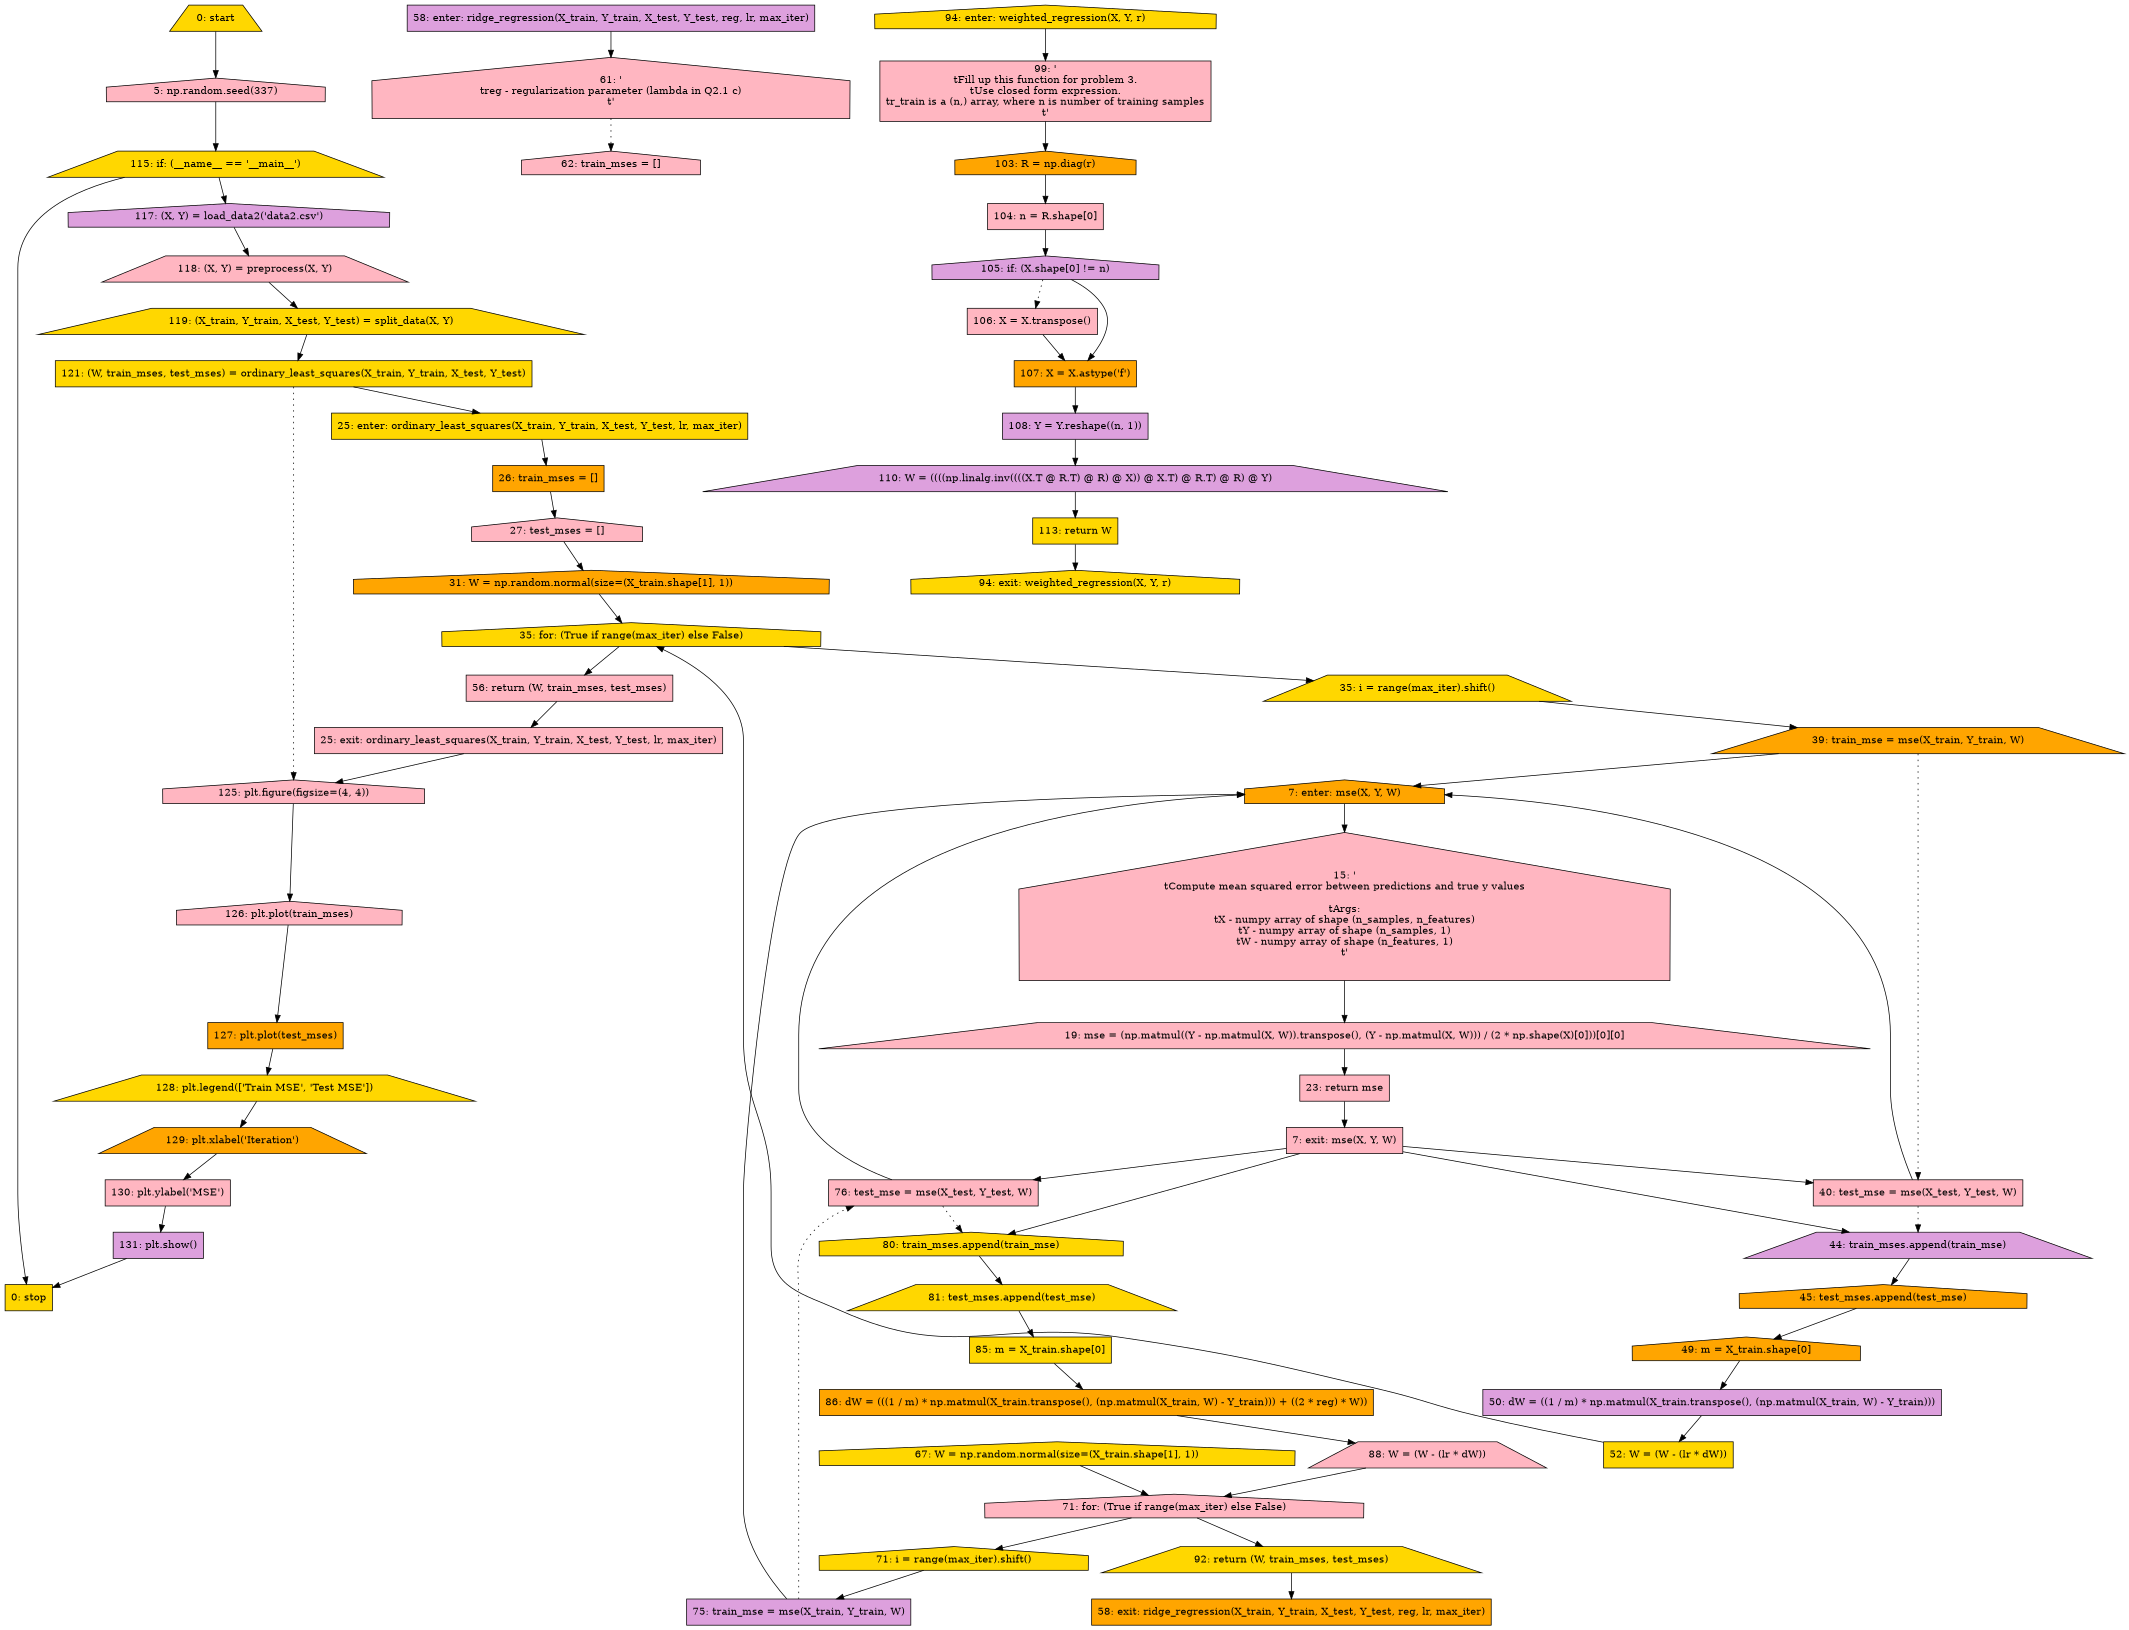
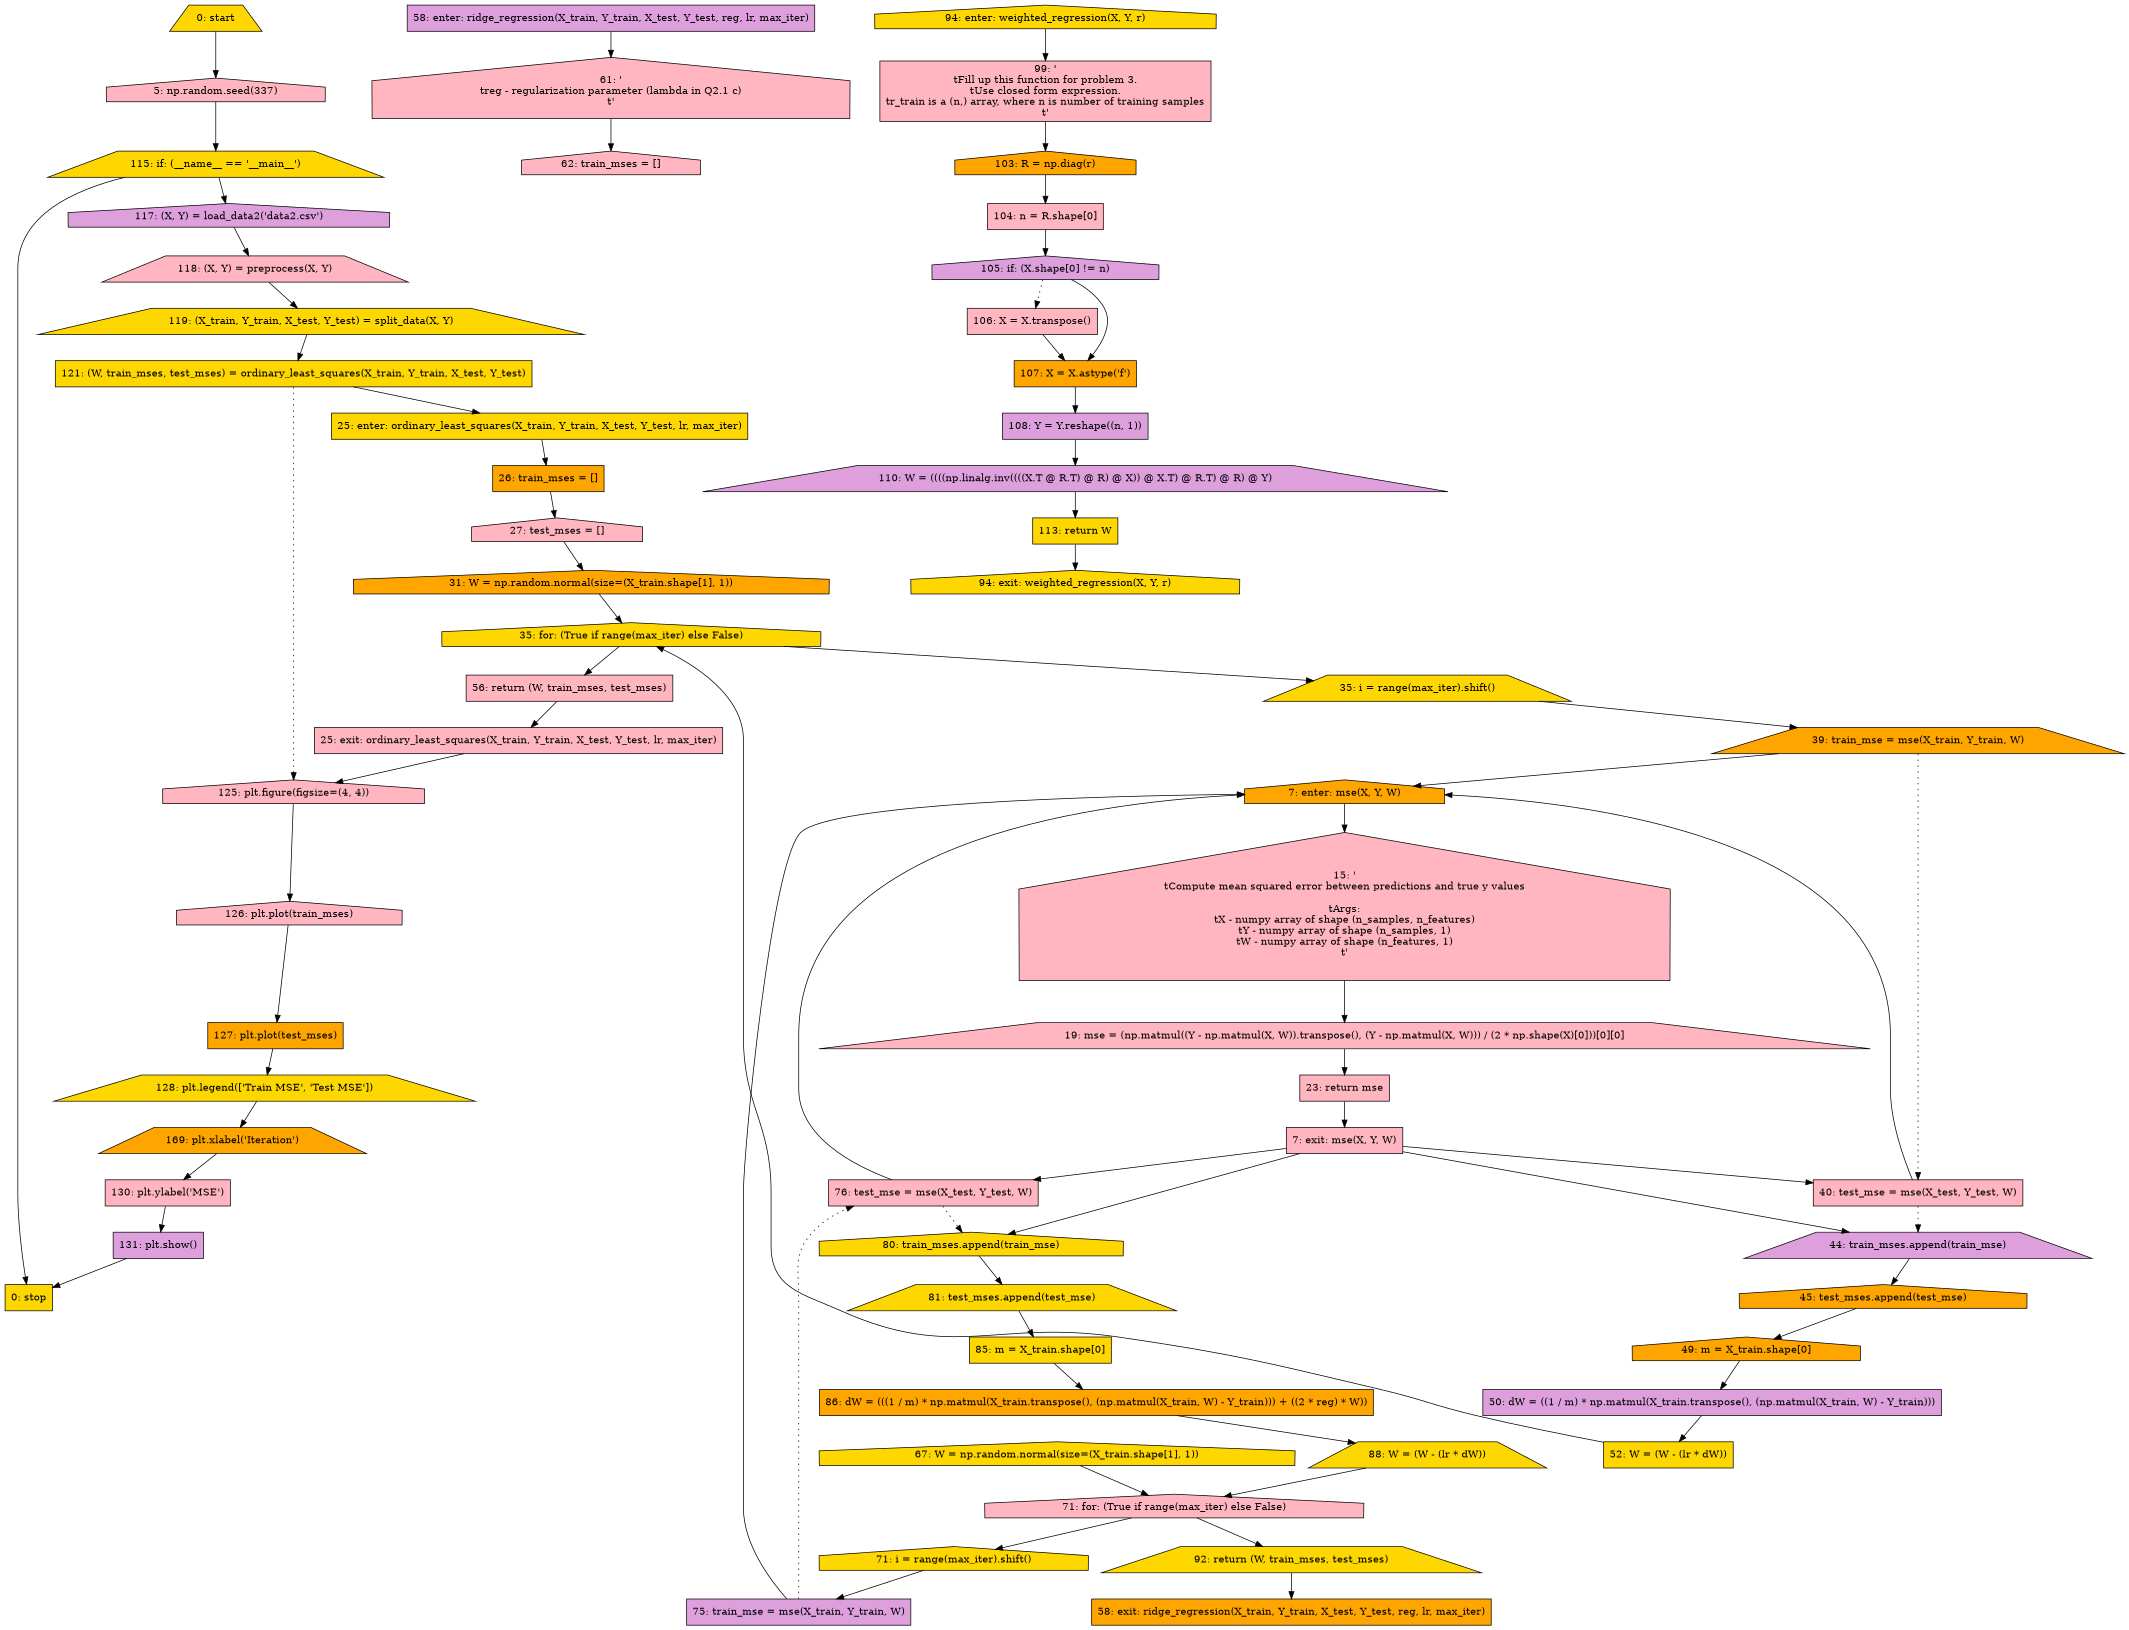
edge "61: ' treg - regularization parameter (lambda in Q2.1 c) t'" -> "62: train_mses = []": style dotted -> solid
node "129: plt.xlabel('Iteration')": label "129: plt.xlabel('Iteration')" -> "169: plt.xlabel('Iteration')"
node "88: W = (W - (lr * dW))": fillcolor lightpink -> gold
